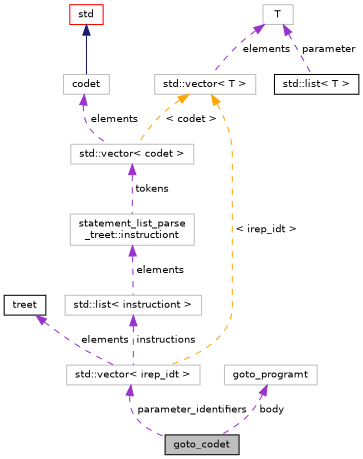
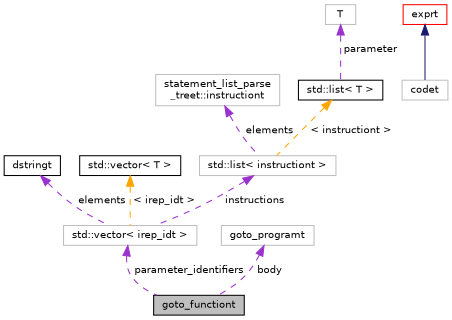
node "std": label "std" -> "exprt"
edge "std::vector< T >" -> "T": removed, label "elements"
node "std::vector< T >": color grey75 -> black
edge "std::list< instructiont >" -> "std::list< T >": added, label "< instructiont >"
node "std::vector< codet >": removed
node "treet": label "treet" -> "dstringt"
node "goto_codet": label "goto_codet" -> "goto_functiont"
